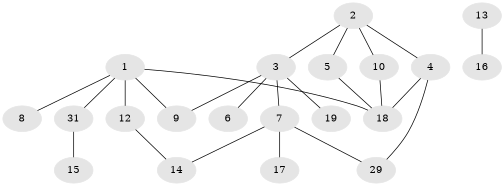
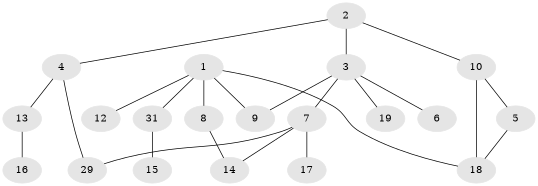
edge "2" -- "5": now "10" -- "5"
edge "4" -- "18": now "4" -- "13"
edge "12" -- "14": now "8" -- "14"
